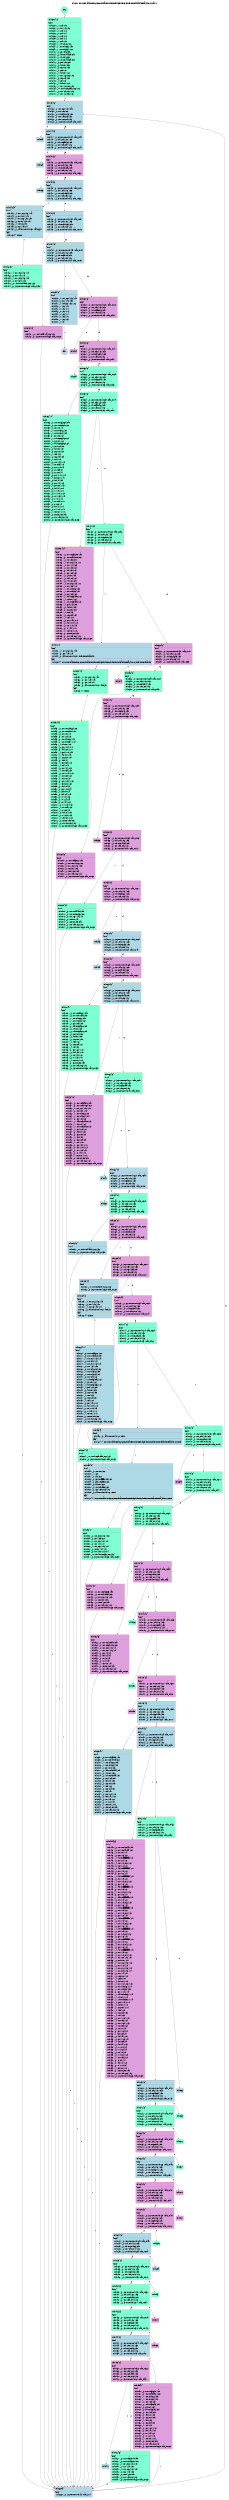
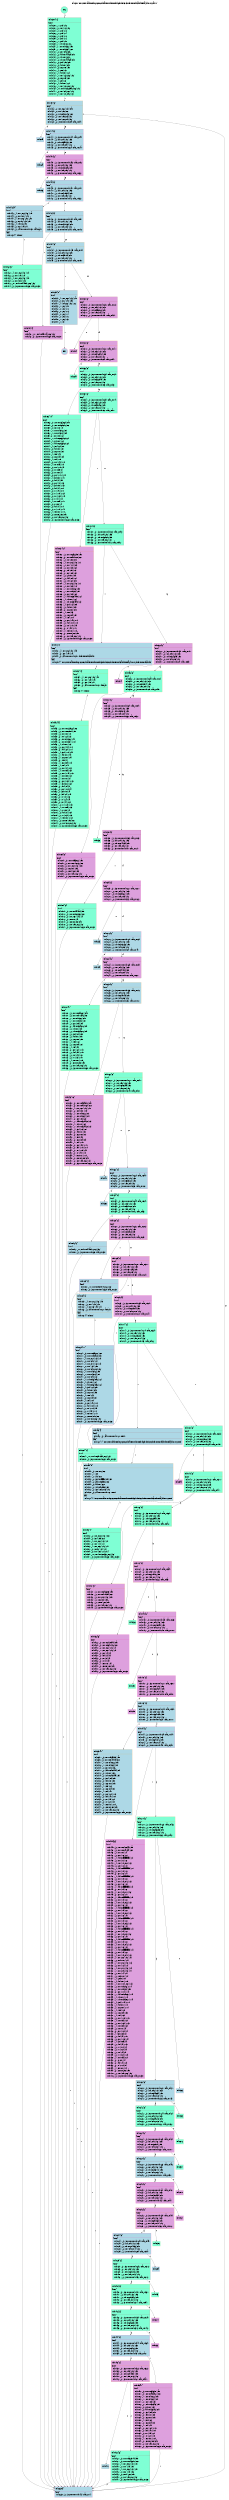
node "0x402332": fillcolor plum -> aquamarine
